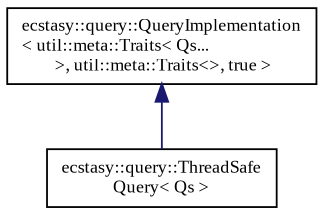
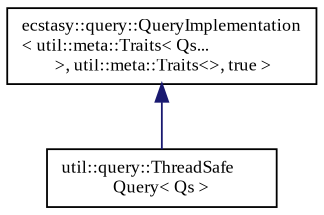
node "ecstasy::query::ThreadSafe Query< Qs >": label "ecstasy::query::ThreadSafe Query< Qs >" -> "util::query::ThreadSafe Query< Qs >"
